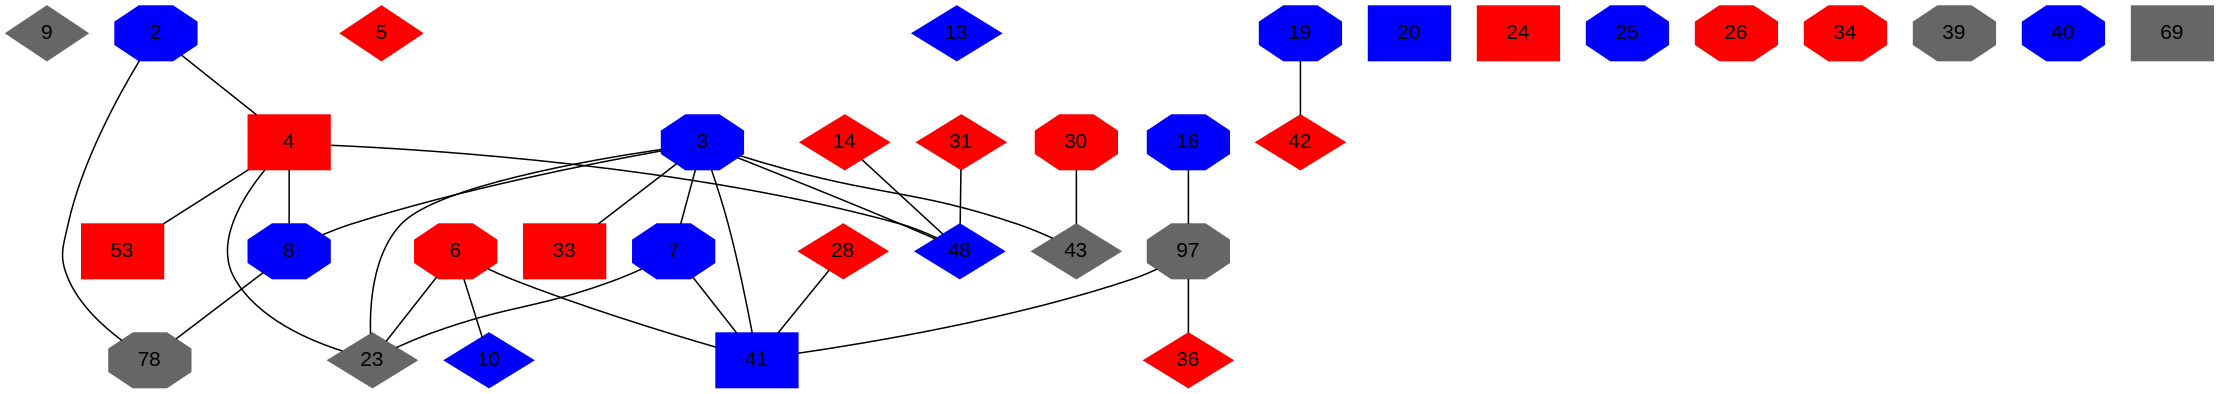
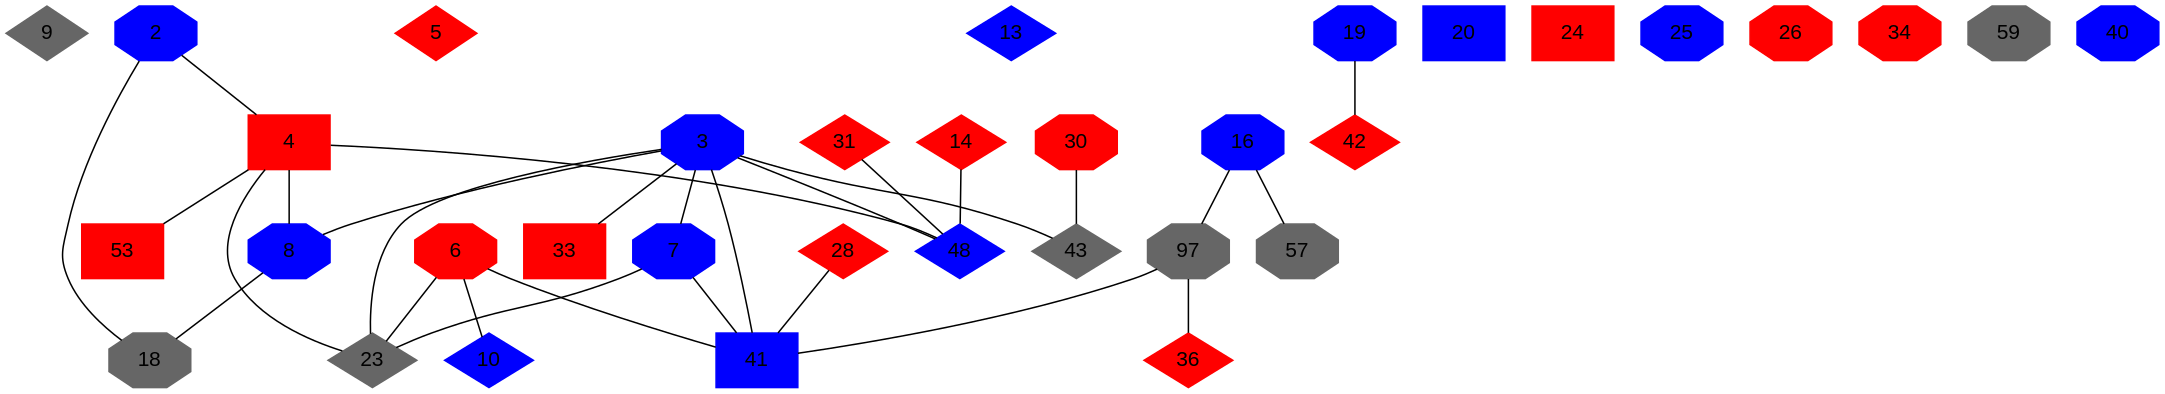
node "39": label "39" -> "59"
node "69": removed
node "57": added
node "78": label "78" -> "18"
